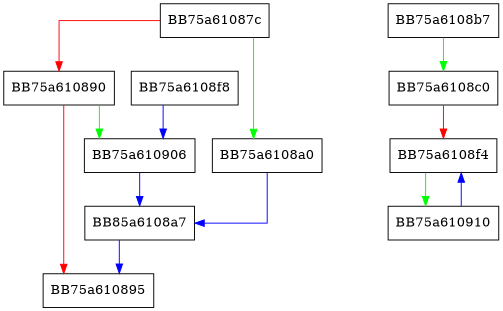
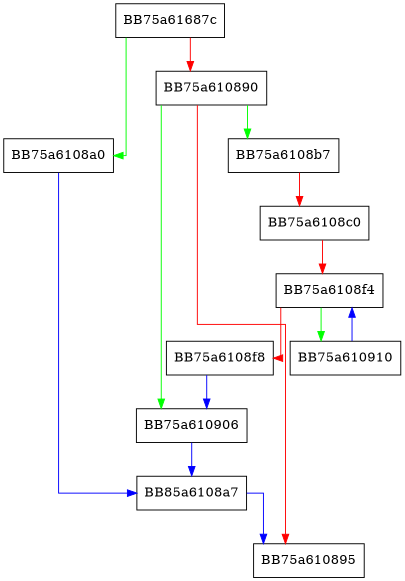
node "BB75a61087c": label "BB75a61087c" -> "BB75a61687c"
edge "BB75a6108b7" -> "BB75a6108c0": color green -> red
edge "BB75a610890" -> "BB75a6108b7": added
edge "BB75a6108f4" -> "BB75a6108f8": added
